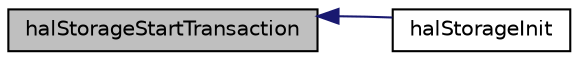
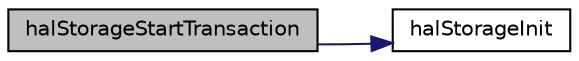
edge "halStorageInit" -> "halStorageStartTransaction": reversed
